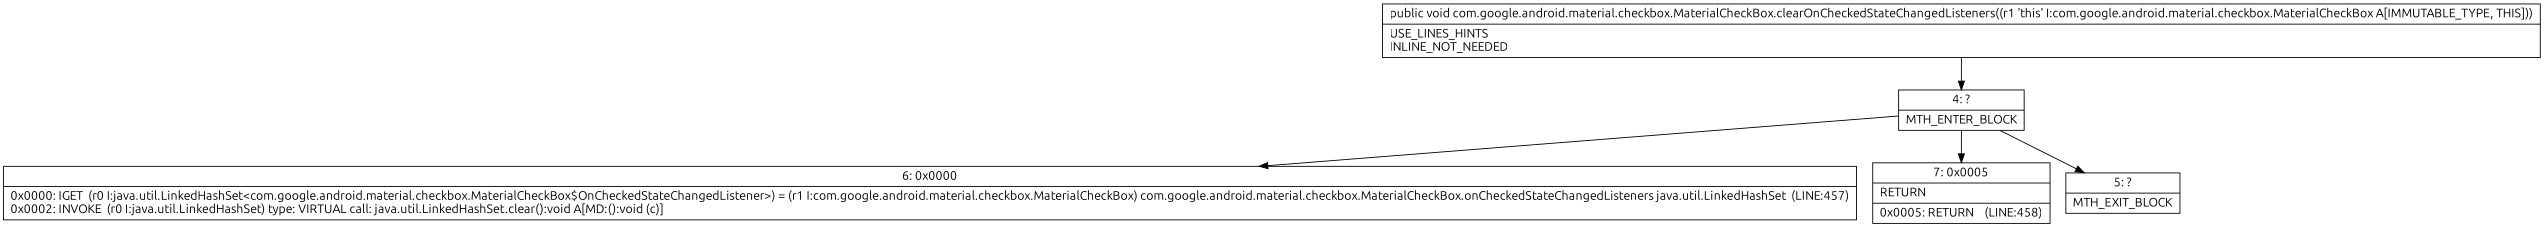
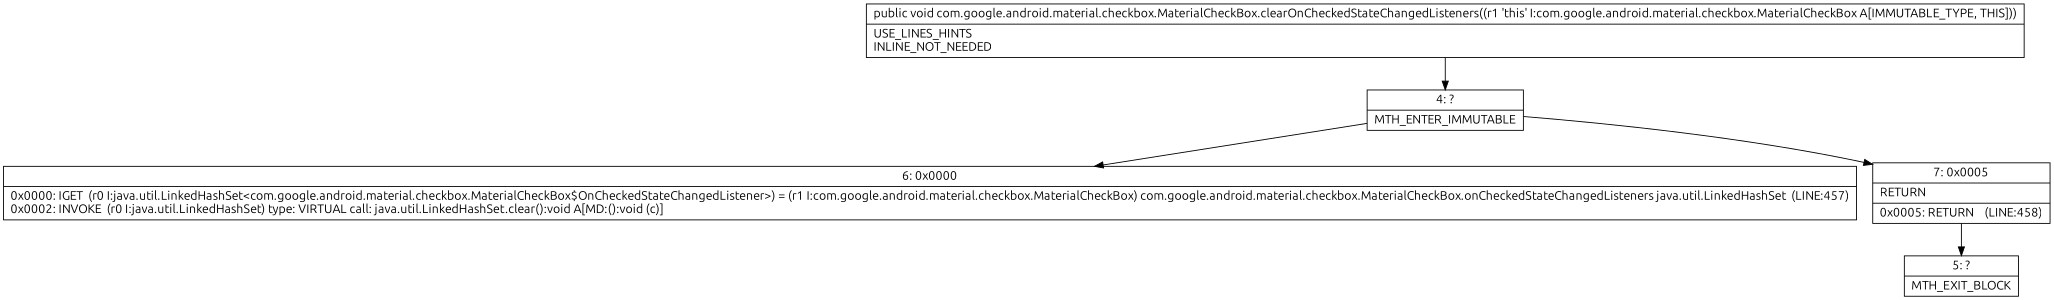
node "4: ?": text "MTH_ENTER_BLOCK" -> "MTH_ENTER_IMMUTABLE"
edge "4: ?" -> "5: ?": now "7: 0x0005" -> "5: ?"
